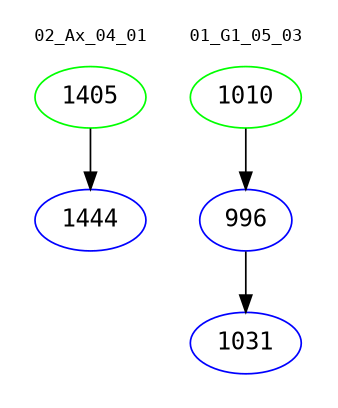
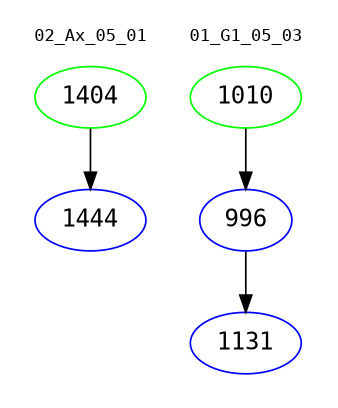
cluster "02_Ax_04_01": label "02_Ax_04_01" -> "02_Ax_05_01"
node "1405": label "1405" -> "1404"
node "1031": label "1031" -> "1131"
